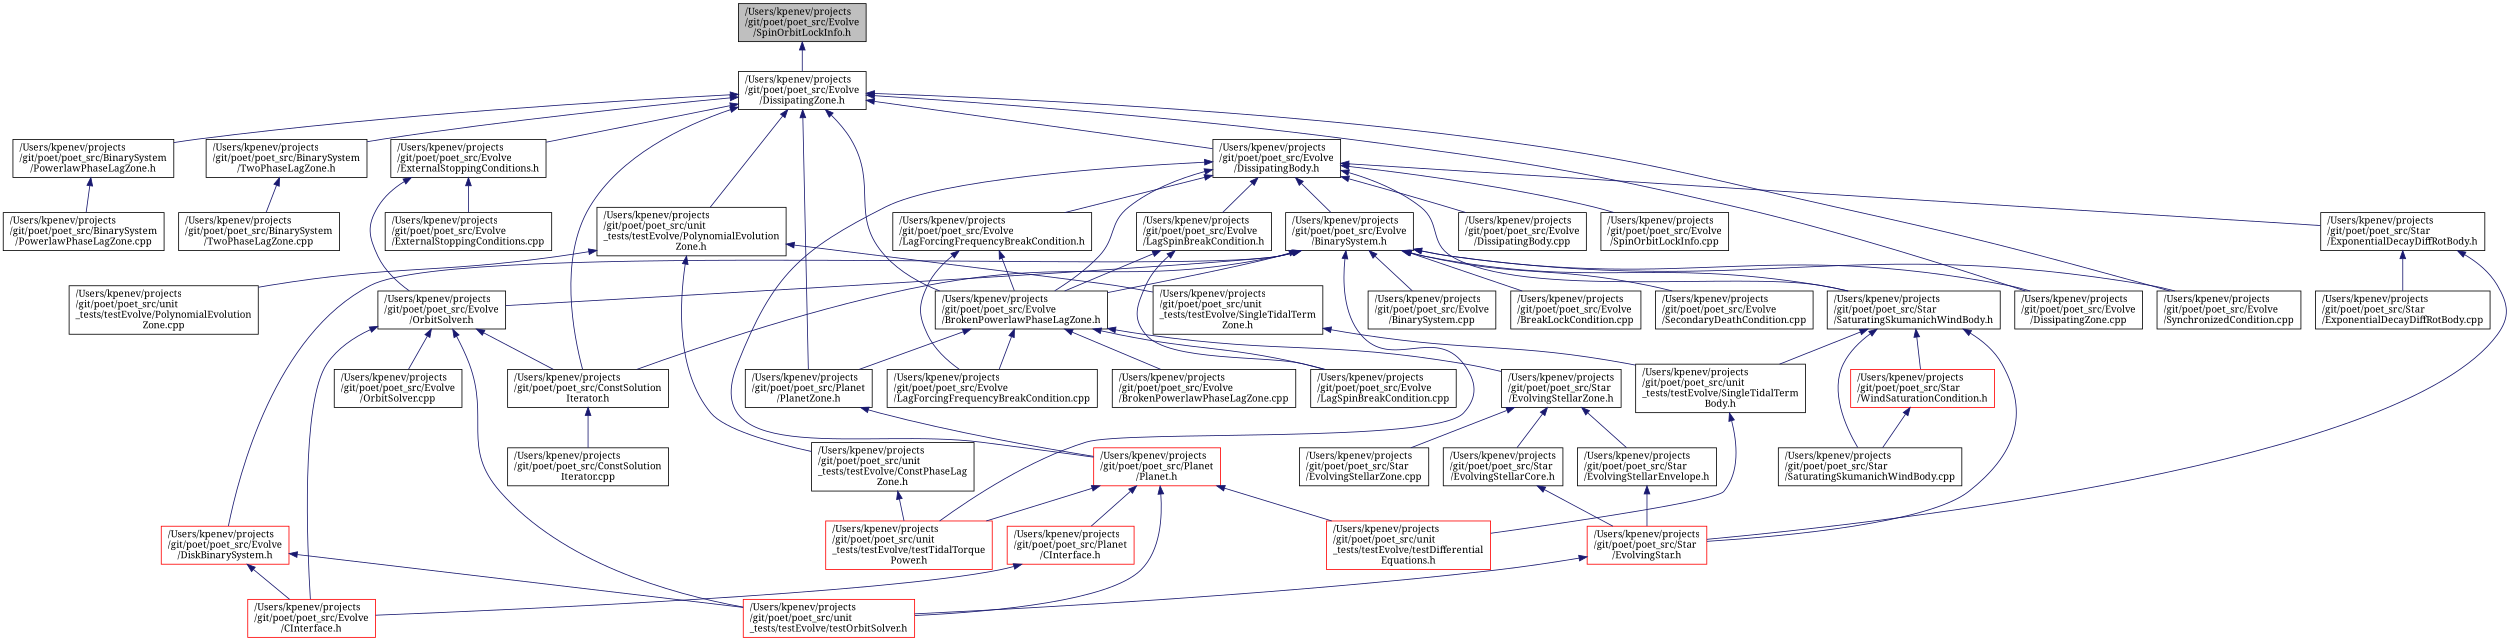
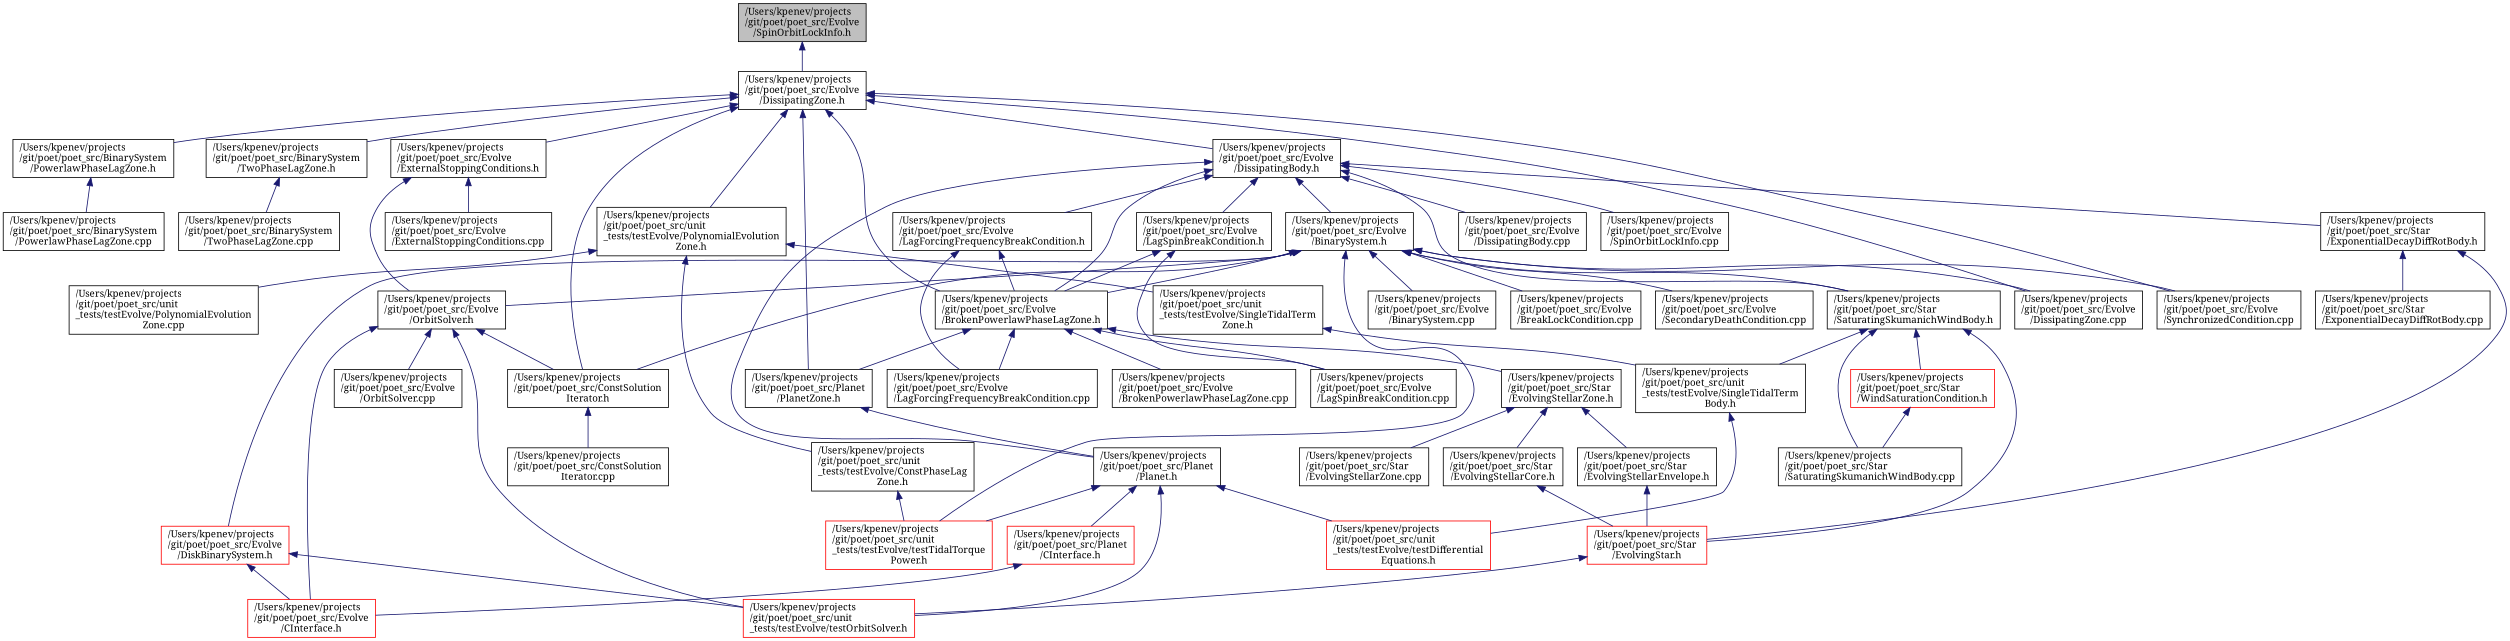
node "/Users/kpenev/projects /git/poet/poet_src/Planet /Planet.h": color red -> black
